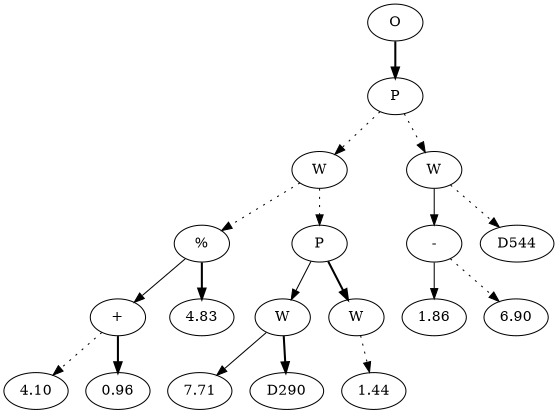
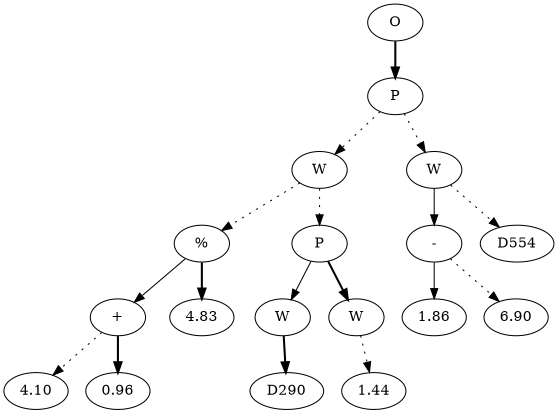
node "D544": label "D544" -> "D554"
node "7.71": removed
